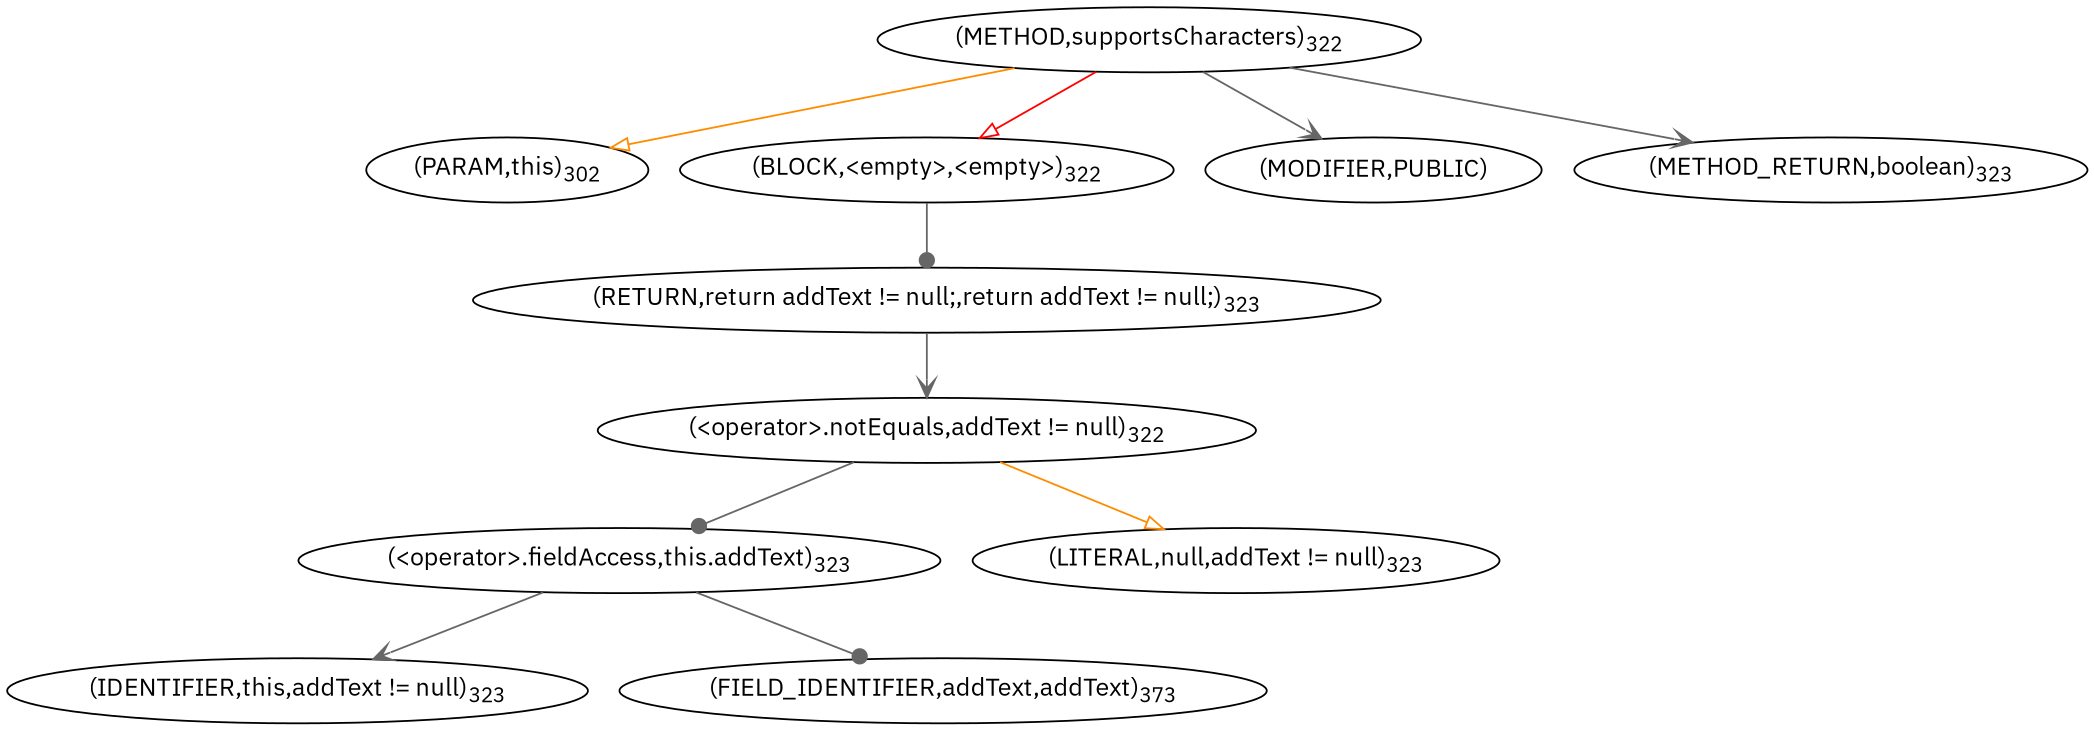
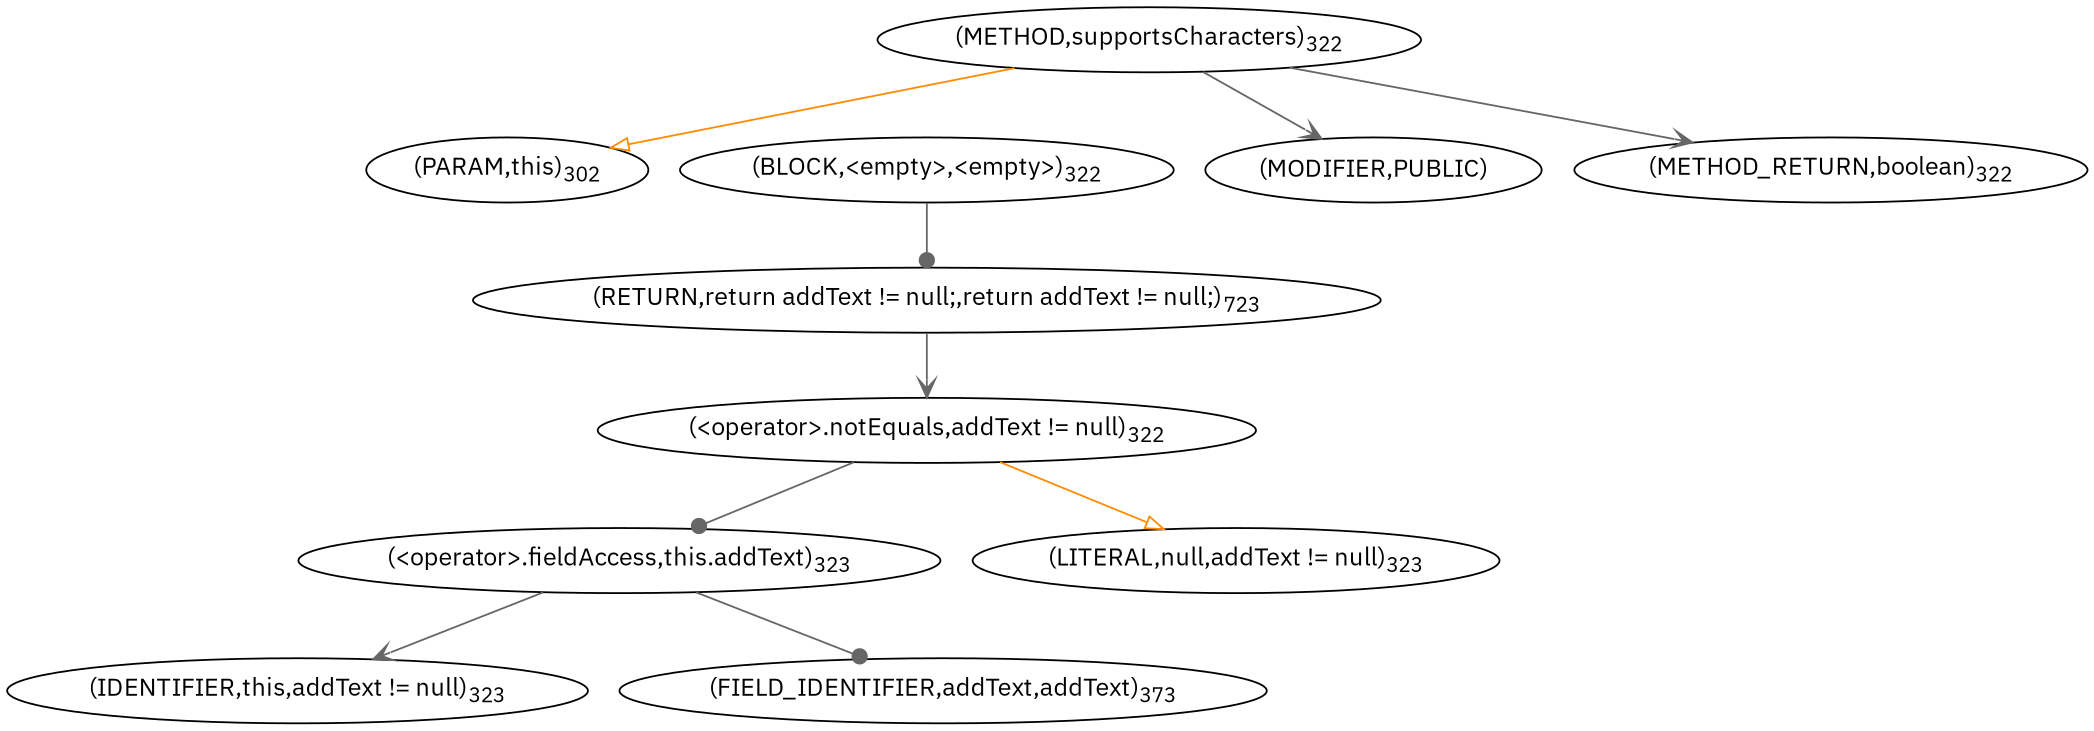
edge "(METHOD,supportsCharacters)" -> "(BLOCK,<empty>,<empty>)": removed
node "(METHOD_RETURN,boolean)": text "323" -> "322"
node "(RETURN,return addText != null;,return addText != null;)": text "323" -> "723"
